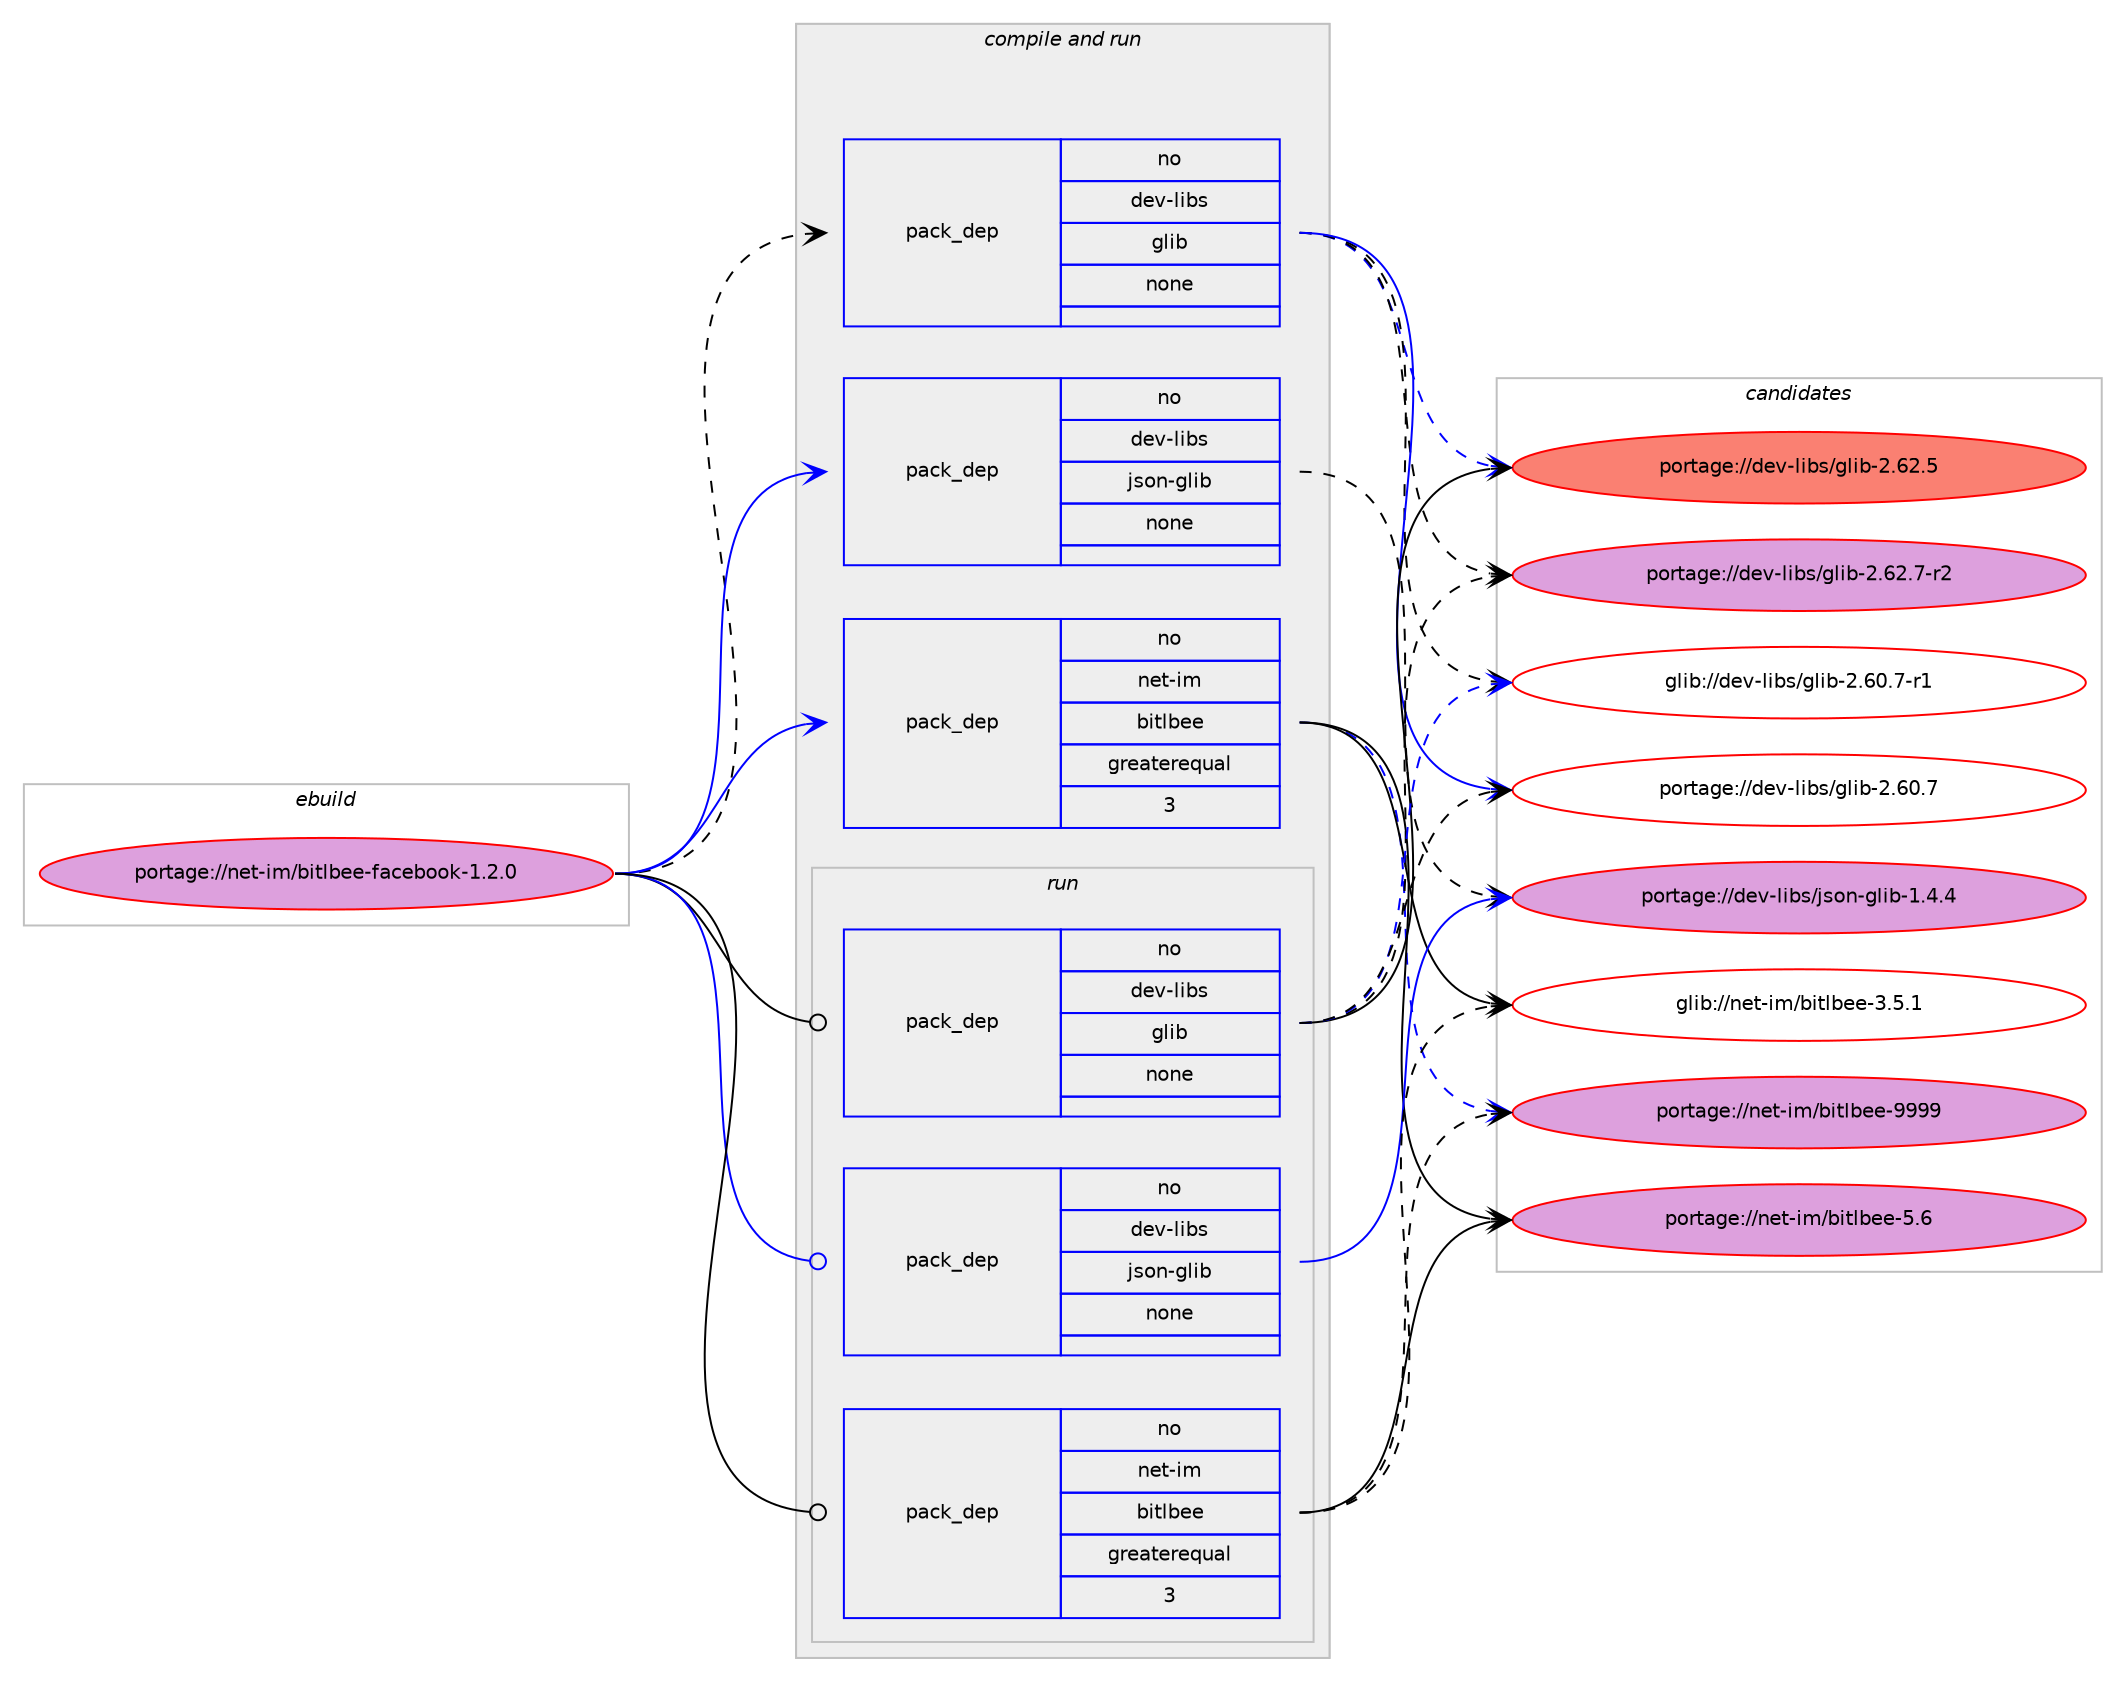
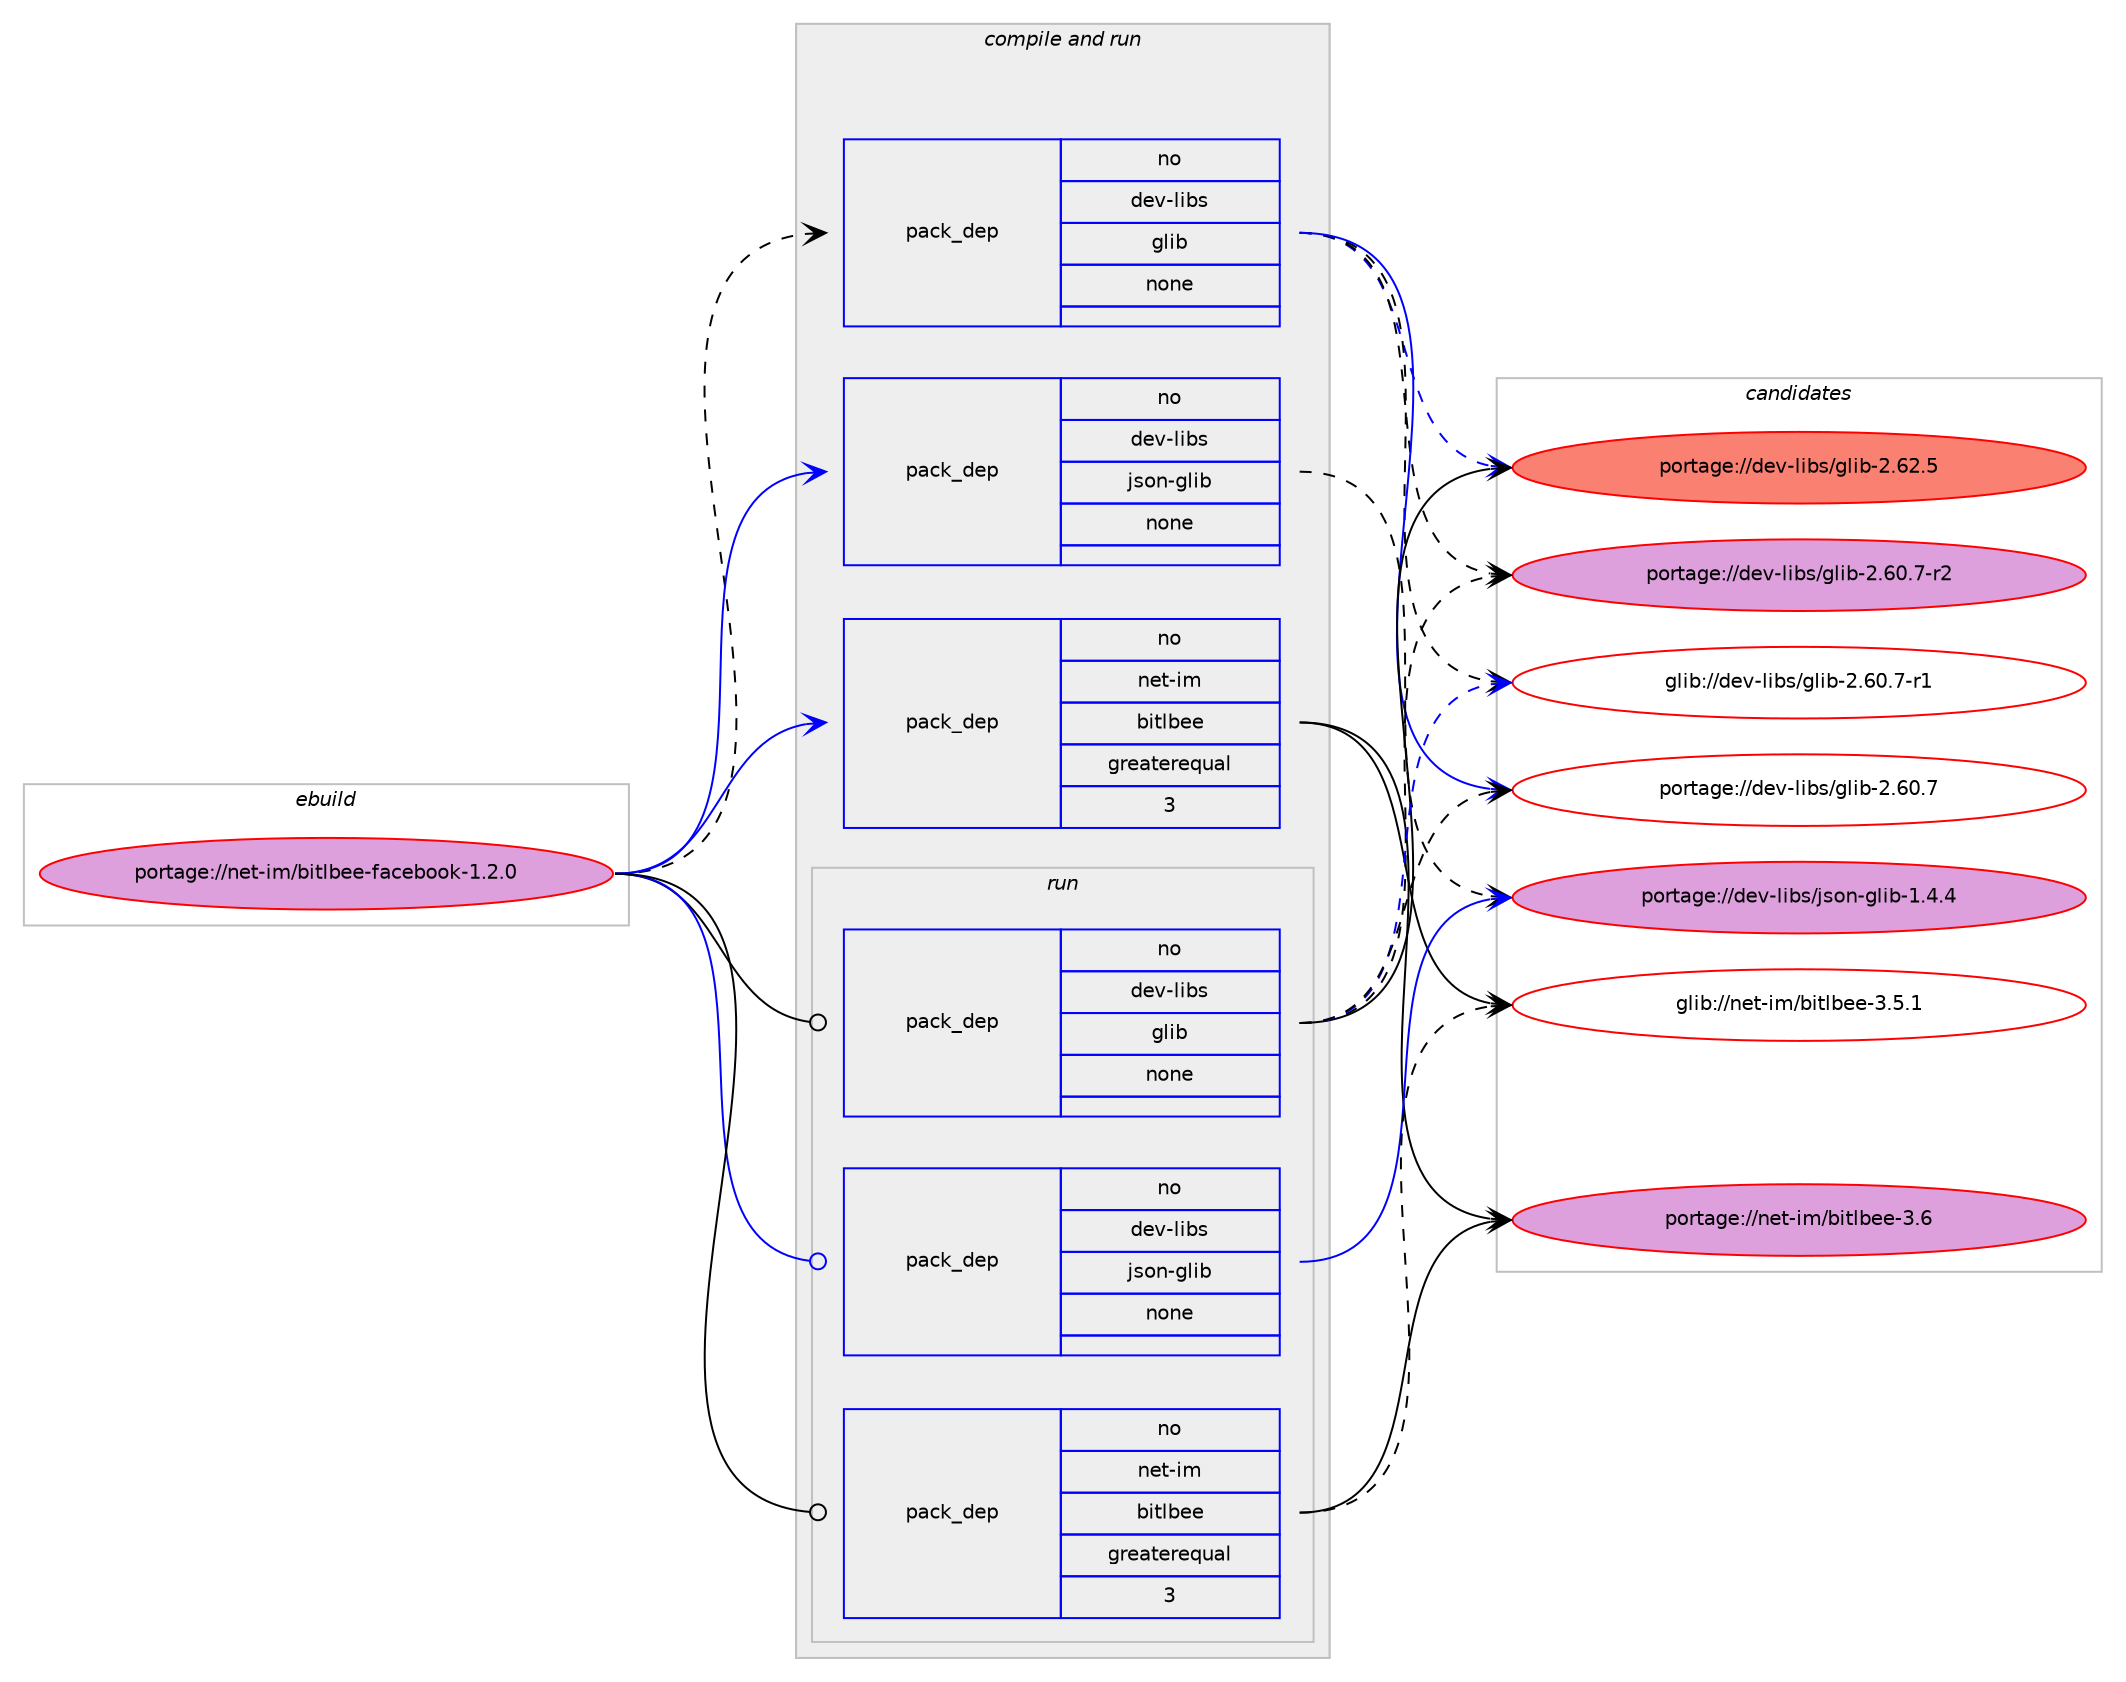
node "portage://dev-libs/glib-2.62.7-r2": label "portage://dev-libs/glib-2.62.7-r2" -> "portage://dev-libs/glib-2.60.7-r2"
node "portage://net-im/bitlbee-9999": removed
node "portage://net-im/bitlbee-5.6": label "portage://net-im/bitlbee-5.6" -> "portage://net-im/bitlbee-3.6"
